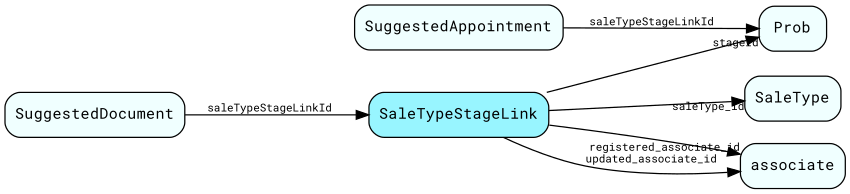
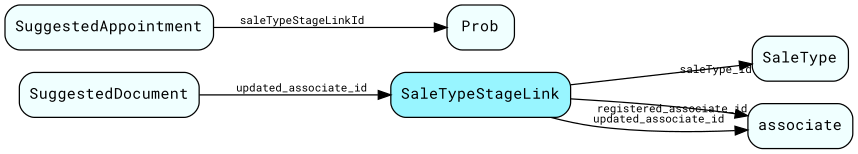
edge "SaleTypeStageLink" -> "Prob": removed
edge "SuggestedDocument" -> "SaleTypeStageLink": label "saleTypeStageLinkId" -> "updated_associate_id"
